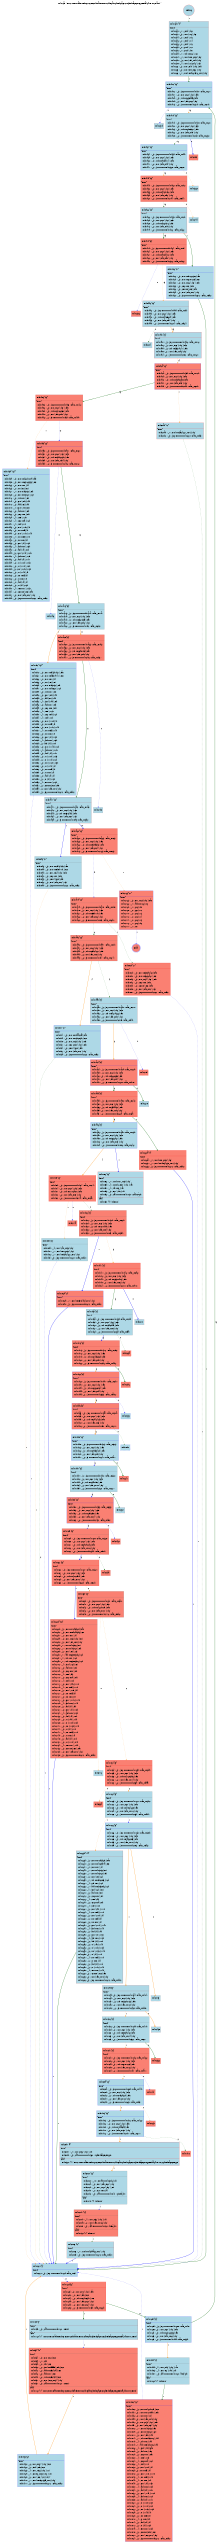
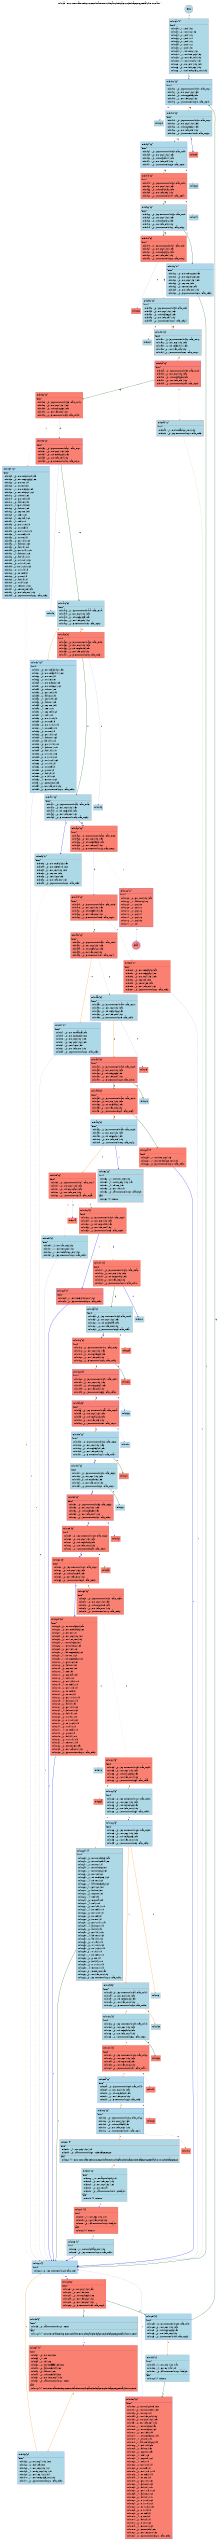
node "Desktop": label "Desktop" -> "Entry"
